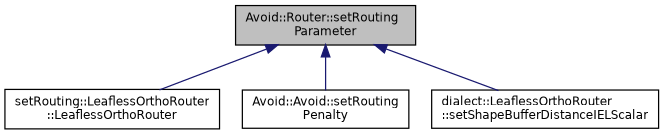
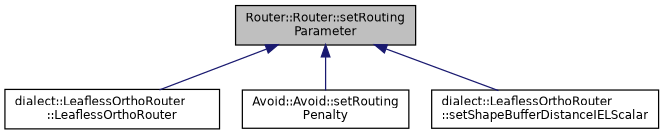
node "Avoid::Router::setRouting Parameter": label "Avoid::Router::setRouting Parameter" -> "Router::Router::setRouting Parameter"
node "setRouting::LeaflessOrthoRouter ::LeaflessOrthoRouter": label "setRouting::LeaflessOrthoRouter ::LeaflessOrthoRouter" -> "dialect::LeaflessOrthoRouter ::LeaflessOrthoRouter"
